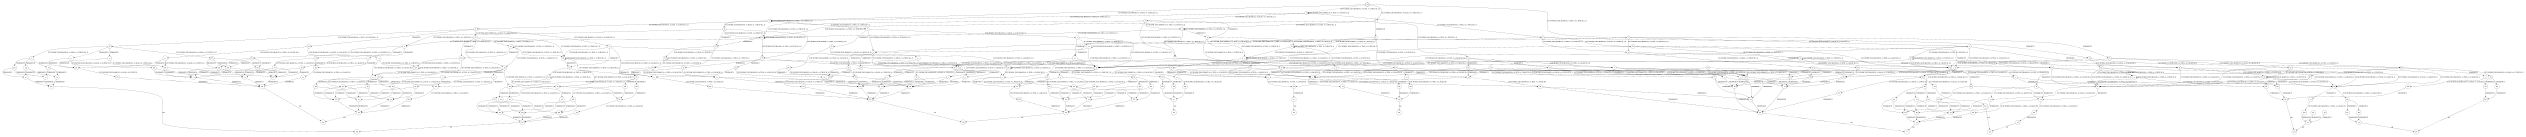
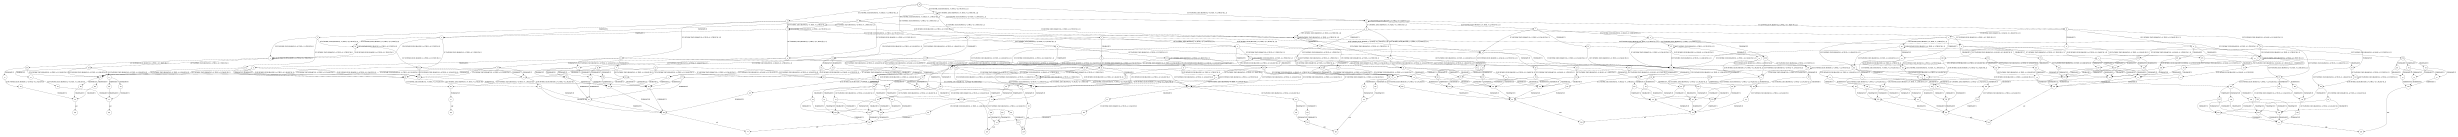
edge "11" -> "33": added, label "TERMINATE !0"
edge "101" -> "167": removed, label "TERMINATE !0"
